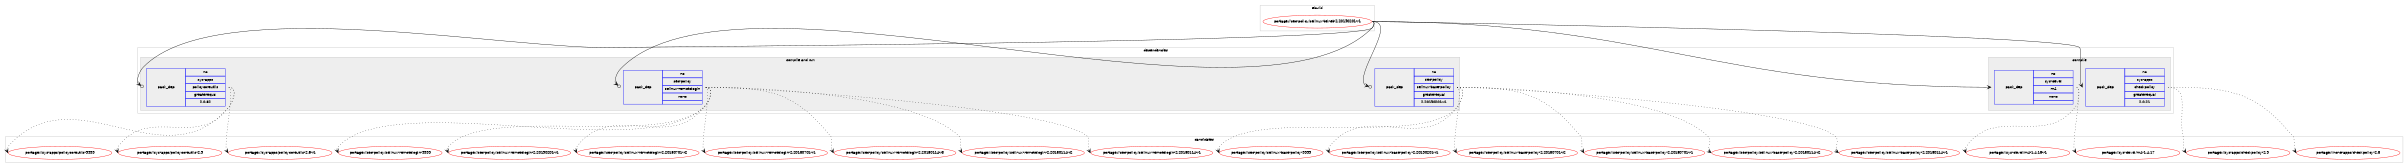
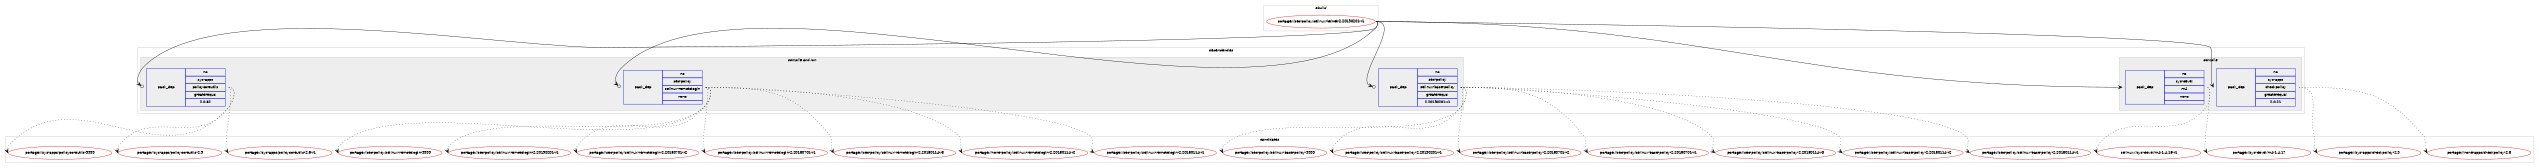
node "portage://sec-policy/selinux-remotelogin-2.20180114-r2": label "portage://sec-policy/selinux-remotelogin-2.20180114-r2" -> "portage://none-policy/selinux-remotelogin-2.20180114-r2"
node "portage://sec-policy/selinux-base-policy-2.20180114-r3": added
node "portage://sys-devel/m4-1.4.18-r1": label "portage://sys-devel/m4-1.4.18-r1" -> "selinux://sys-devel/m4-1.4.18-r1"
